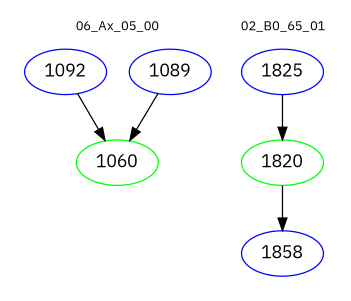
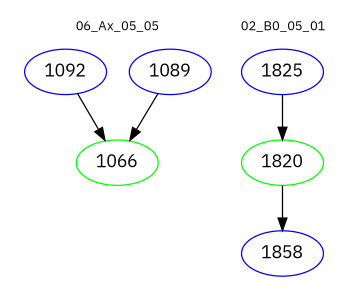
cluster "06_Ax_05_00": label "06_Ax_05_00" -> "06_Ax_05_05"
cluster "02_B0_65_01": label "02_B0_65_01" -> "02_B0_05_01"
node "1060": label "1060" -> "1066"
